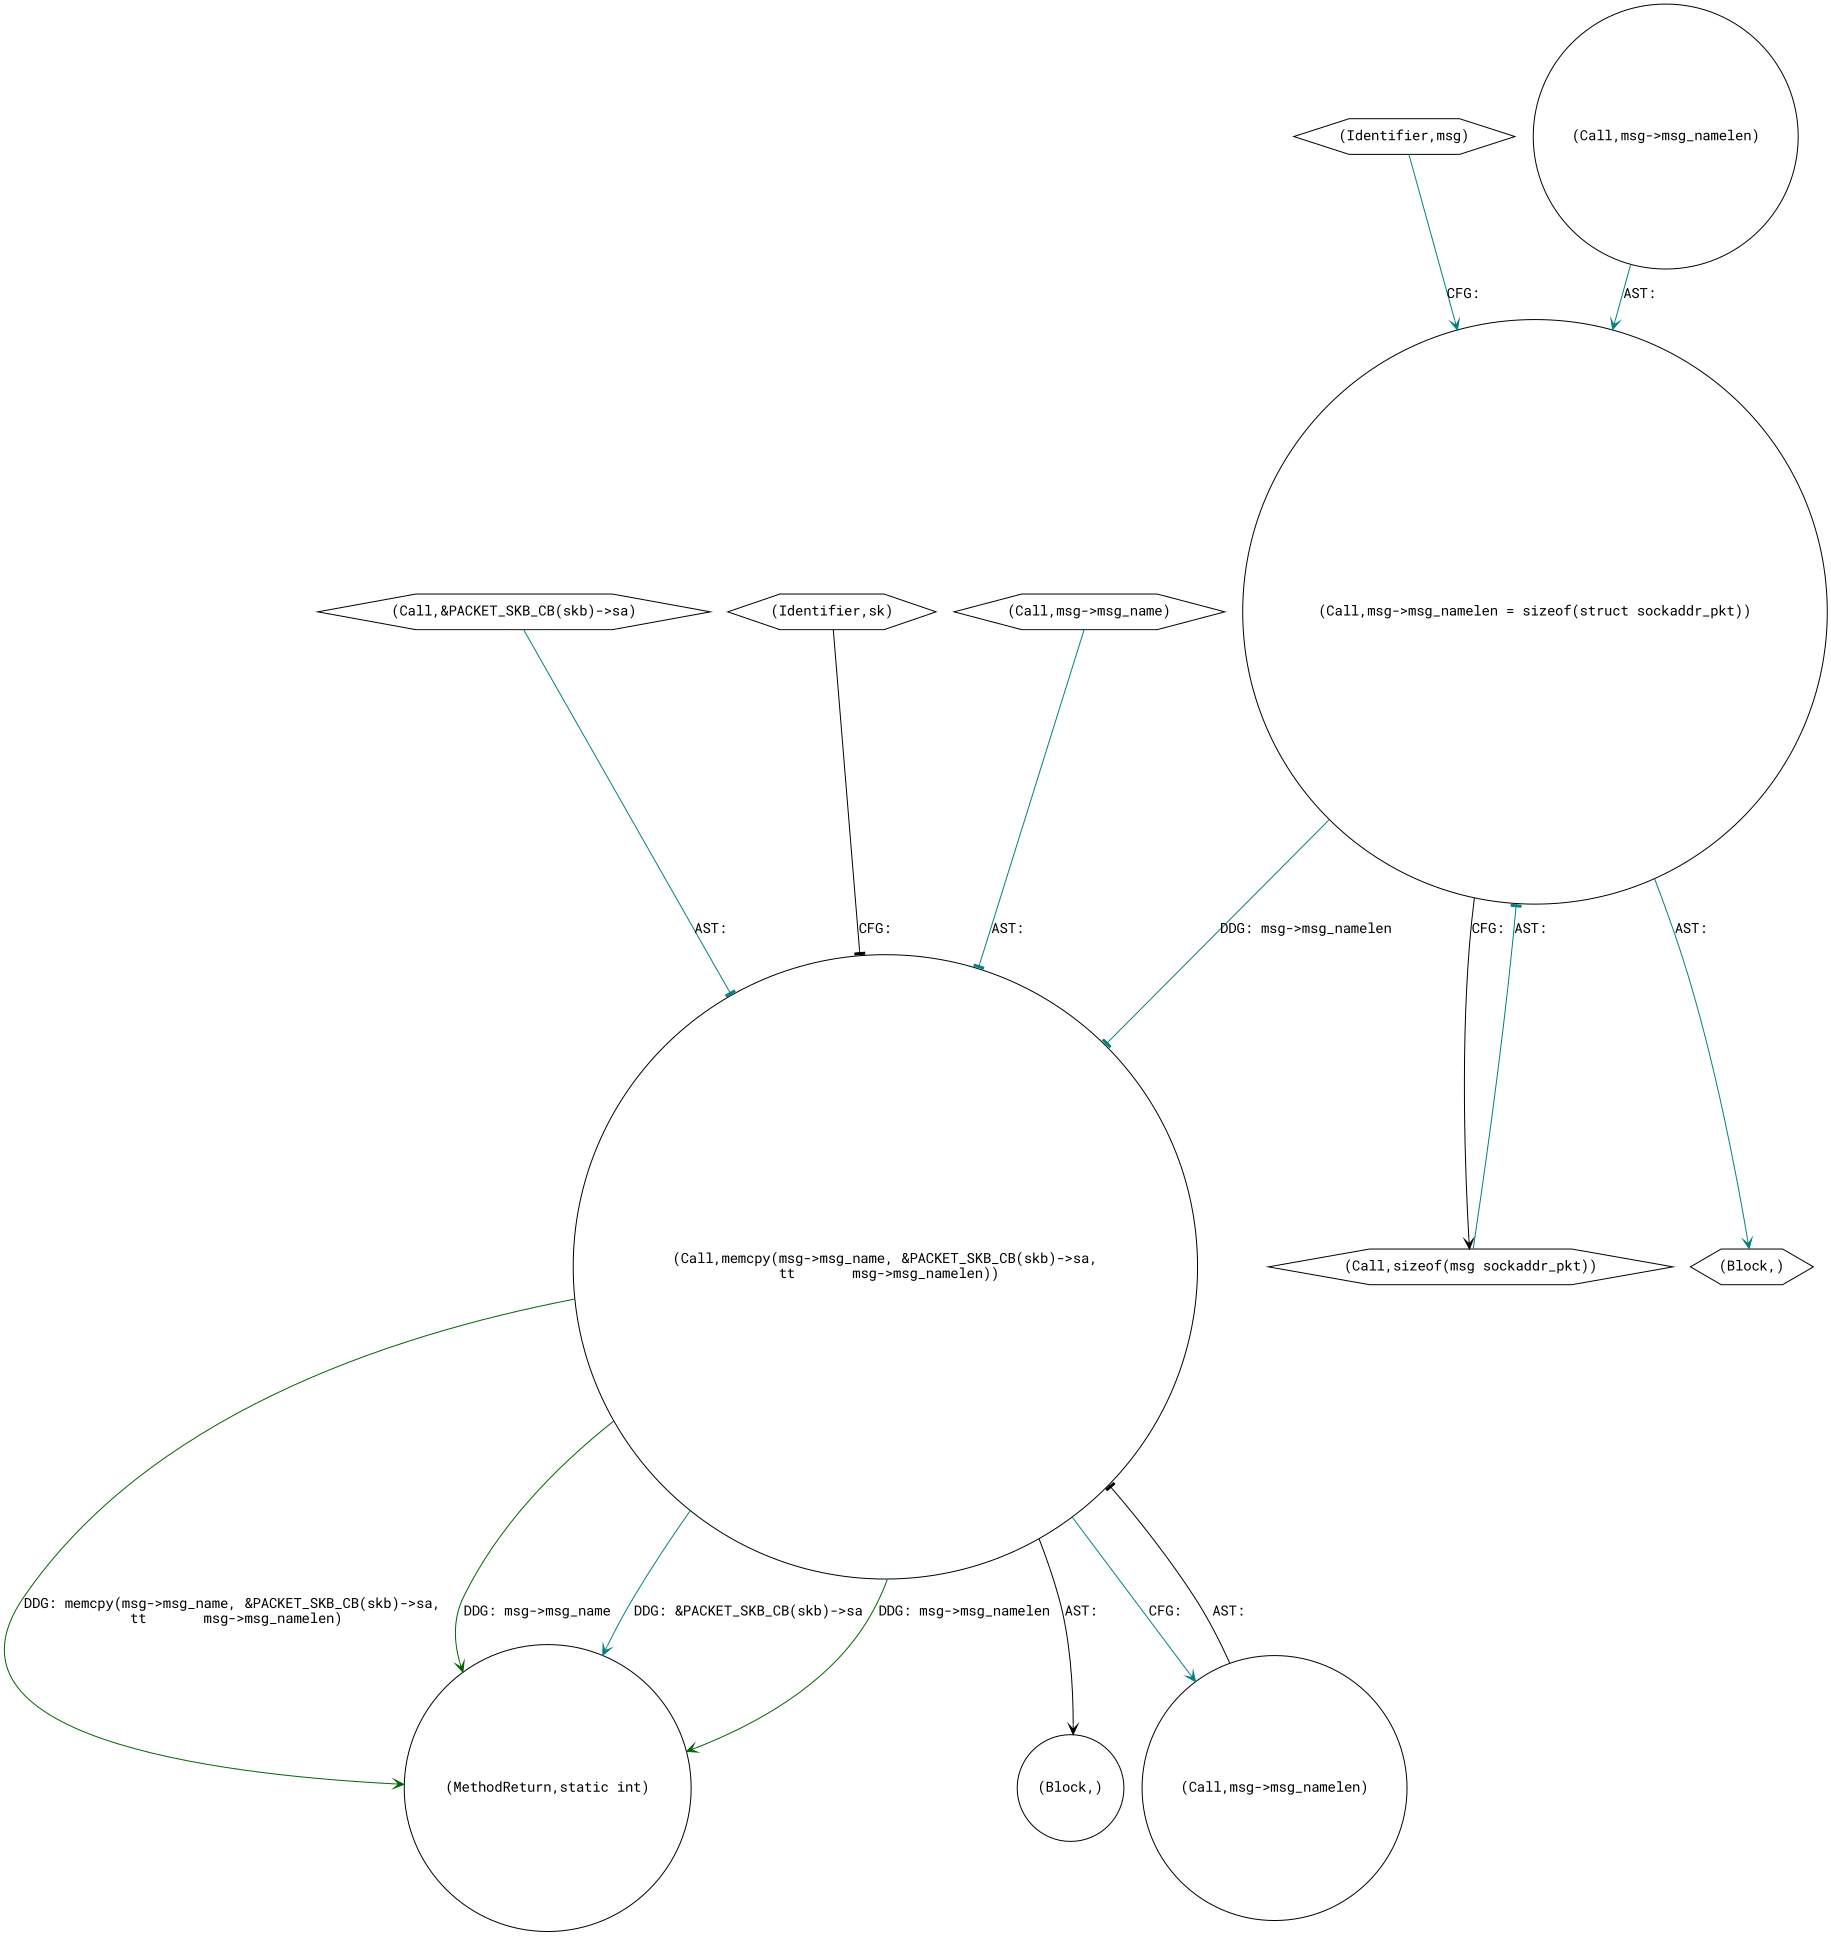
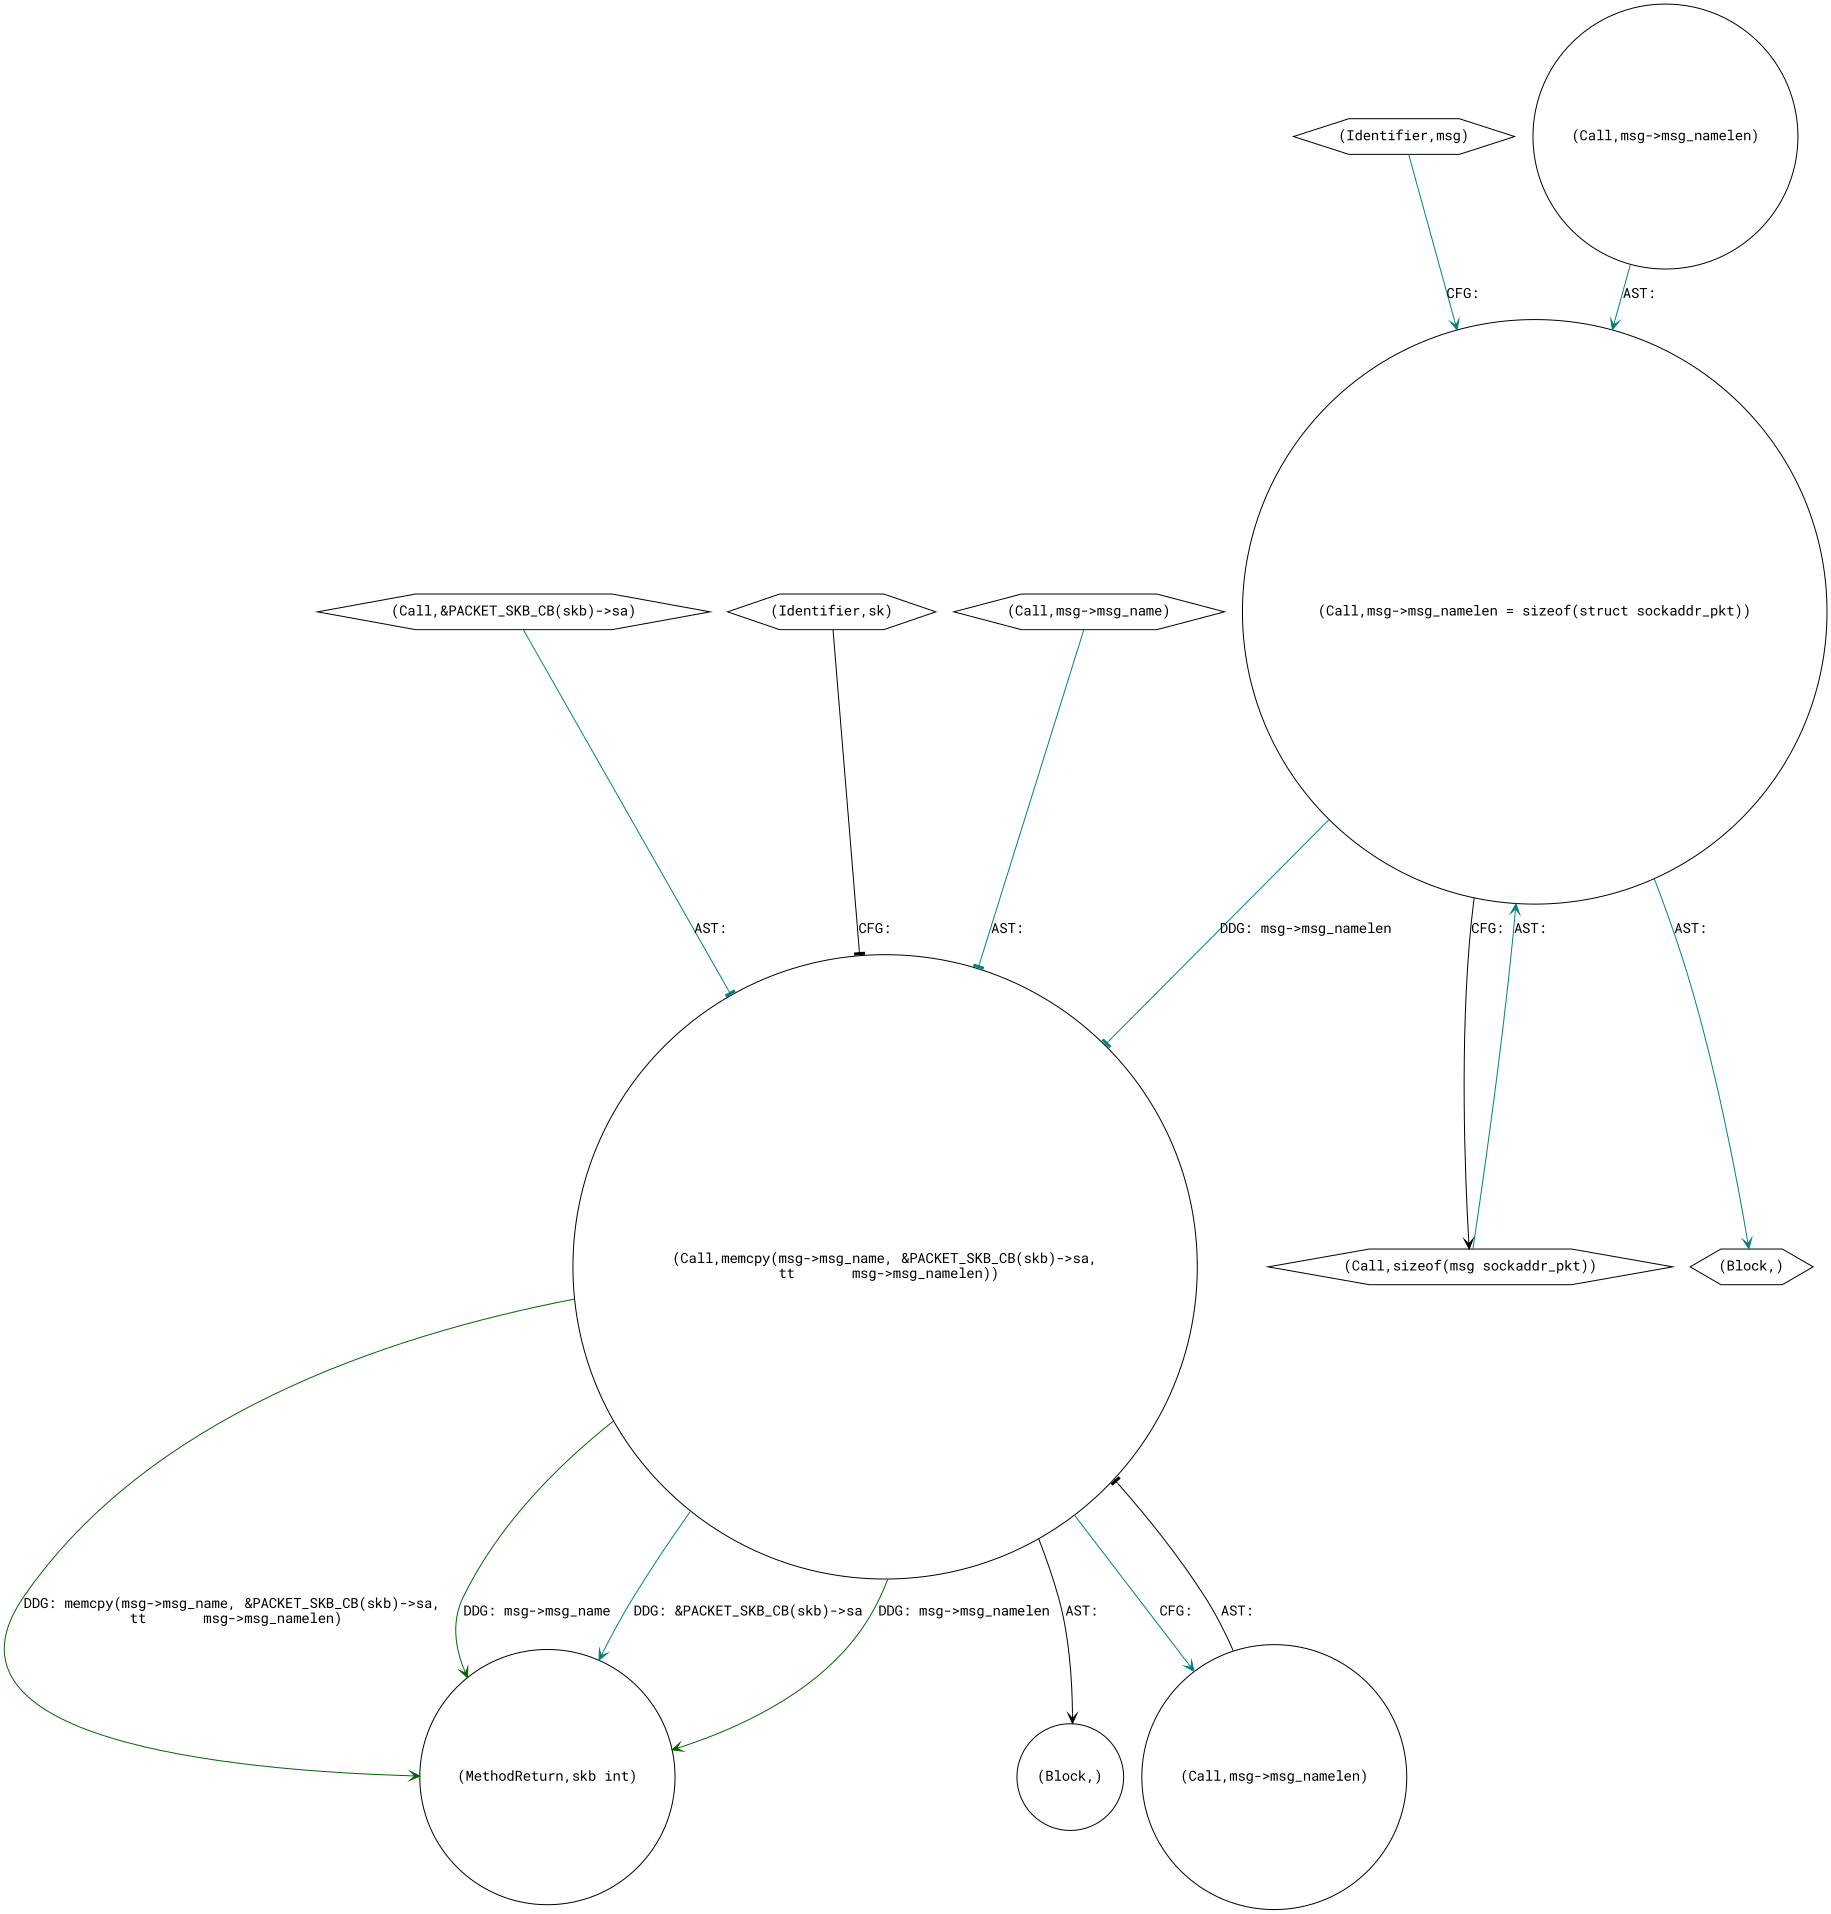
edge "(Call,sizeof(msg sockaddr_pkt))" -> "(Call,msg->msg_namelen = sizeof(struct sockaddr_pkt))": arrowhead tee -> vee
node "(MethodReturn,static int)": label "(MethodReturn,static int)" -> "(MethodReturn,skb int)"
